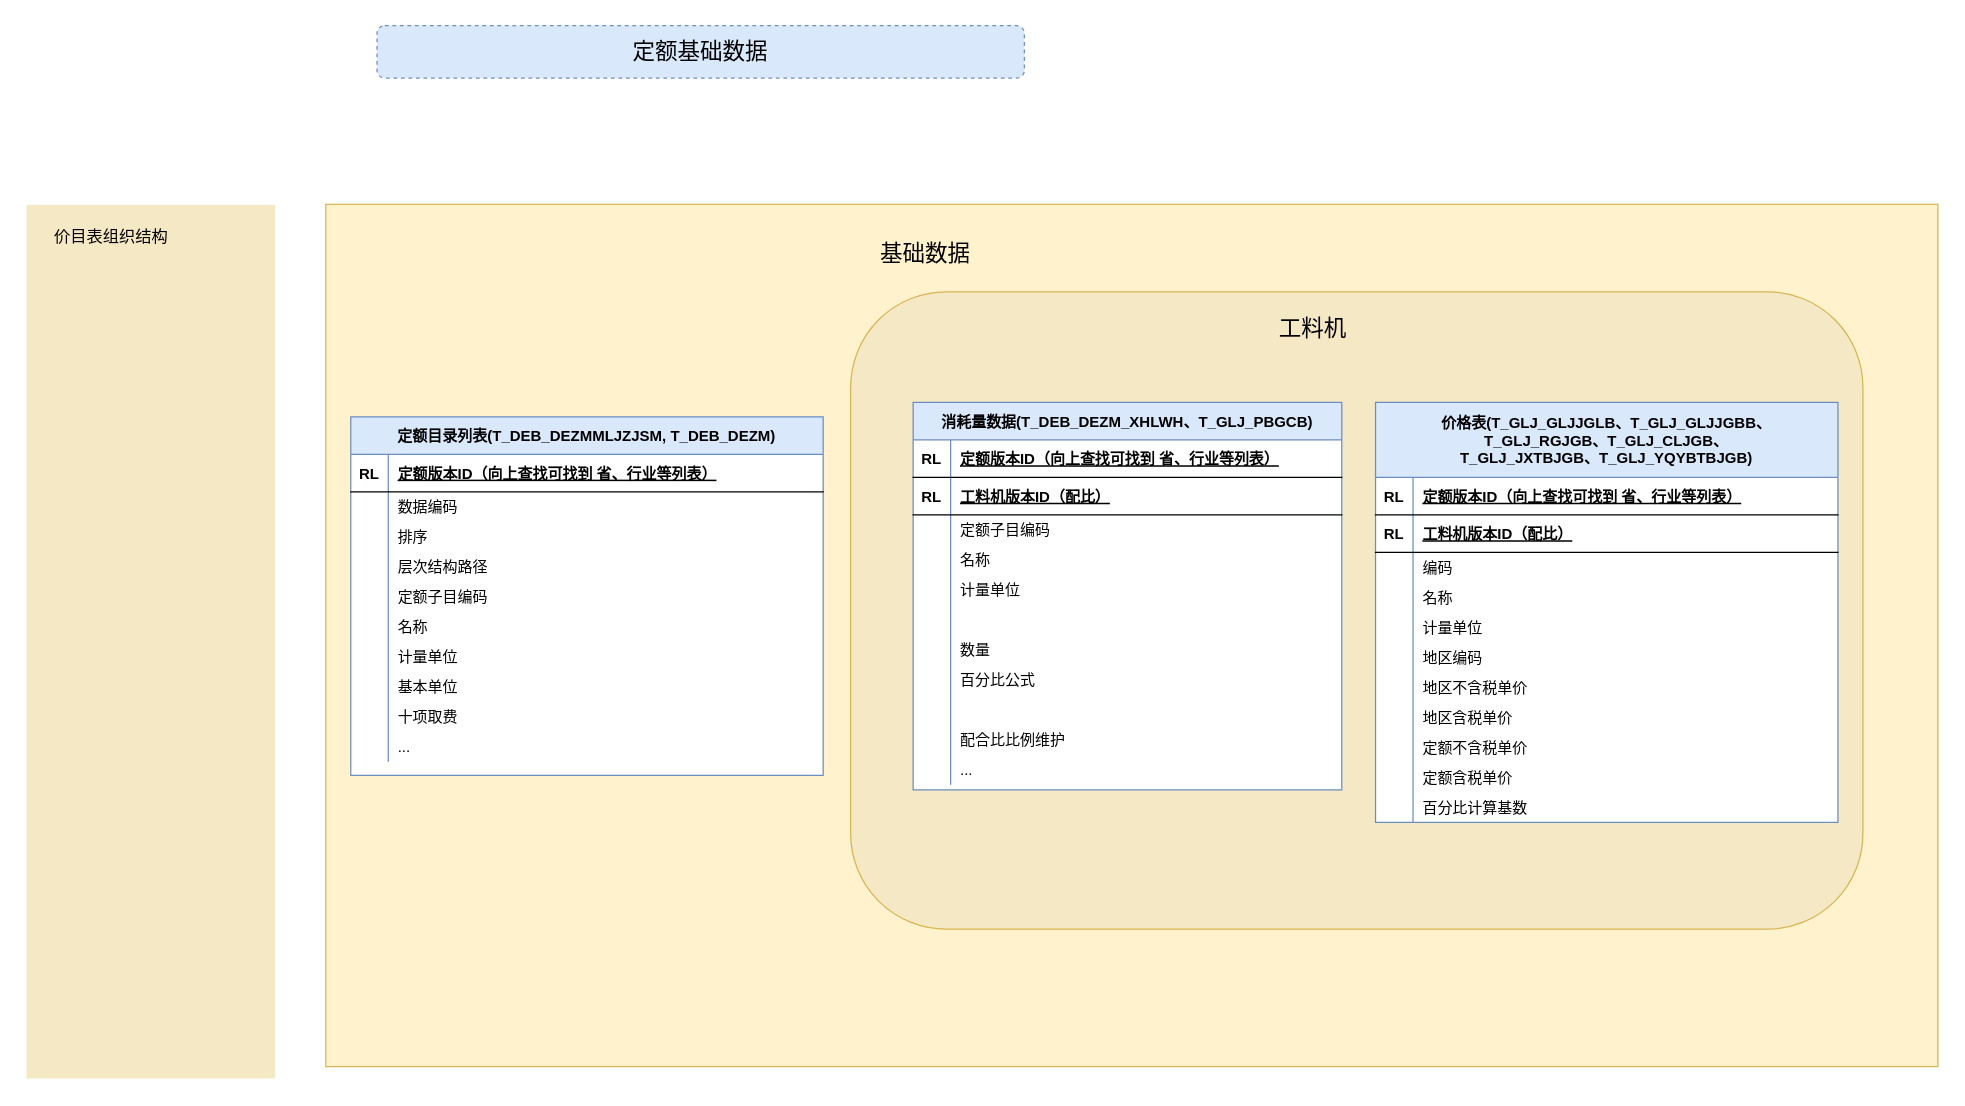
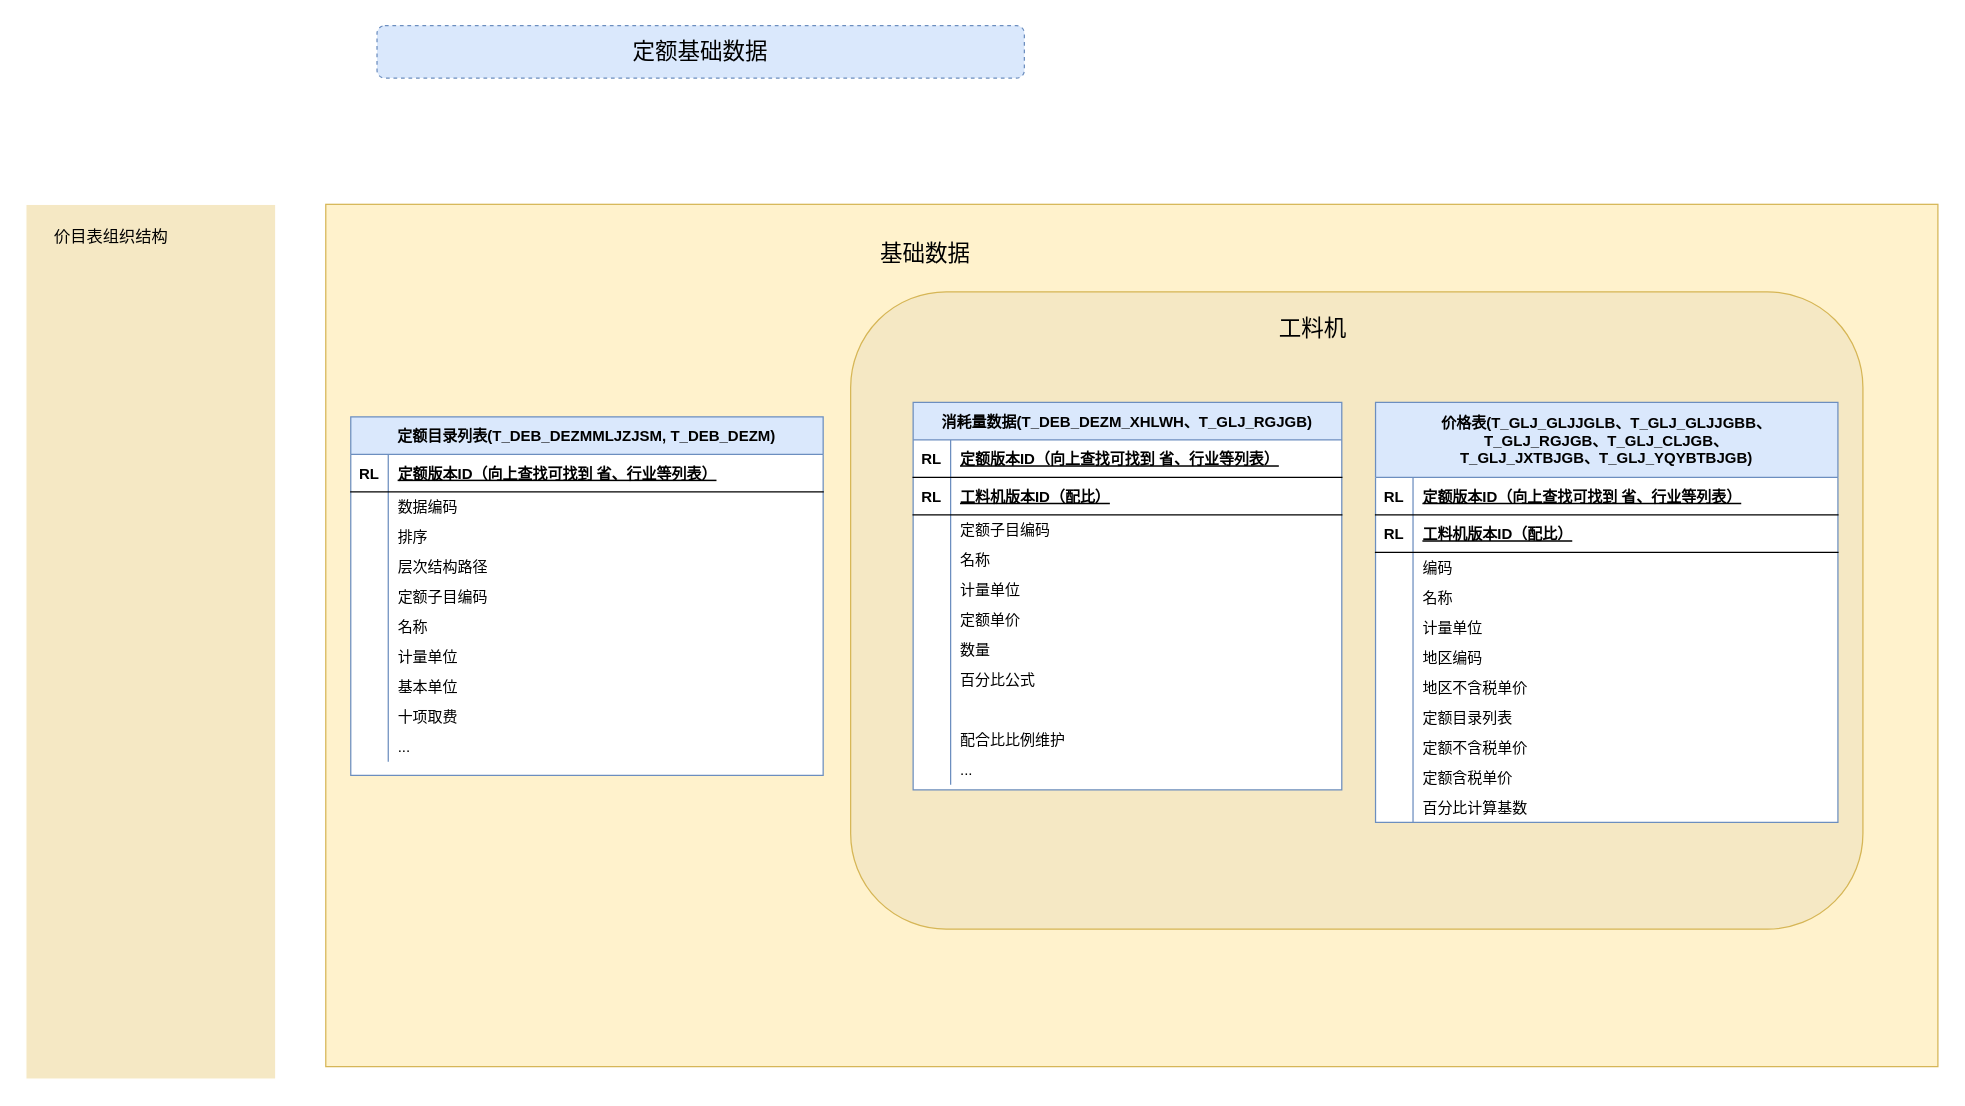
node "消耗量数据(T_DEB_DEZM_XHLWH、T_GLJ_PBGCB)": label "消耗量数据(T_DEB_DEZM_XHLWH、T_GLJ_PBGCB)" -> "消耗量数据(T_DEB_DEZM_XHLWH、T_GLJ_RGJGB)"
node "定额单价": added
node "地区含税单价": label "地区含税单价" -> "定额目录列表"
